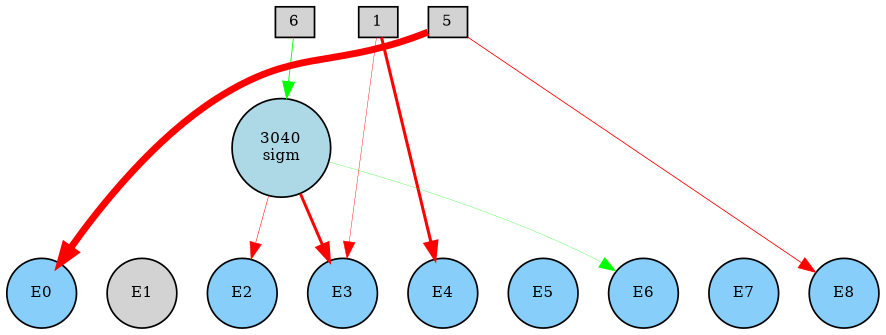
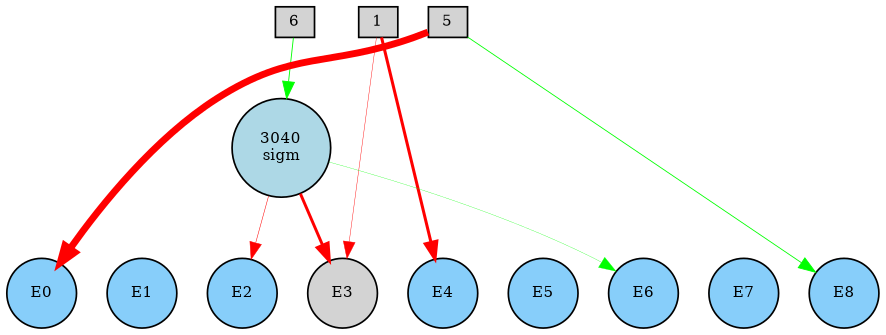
edge "5" -> "E8": color red -> green
node "E1": fillcolor lightgray -> lightskyblue
node "E3": fillcolor lightskyblue -> lightgray
